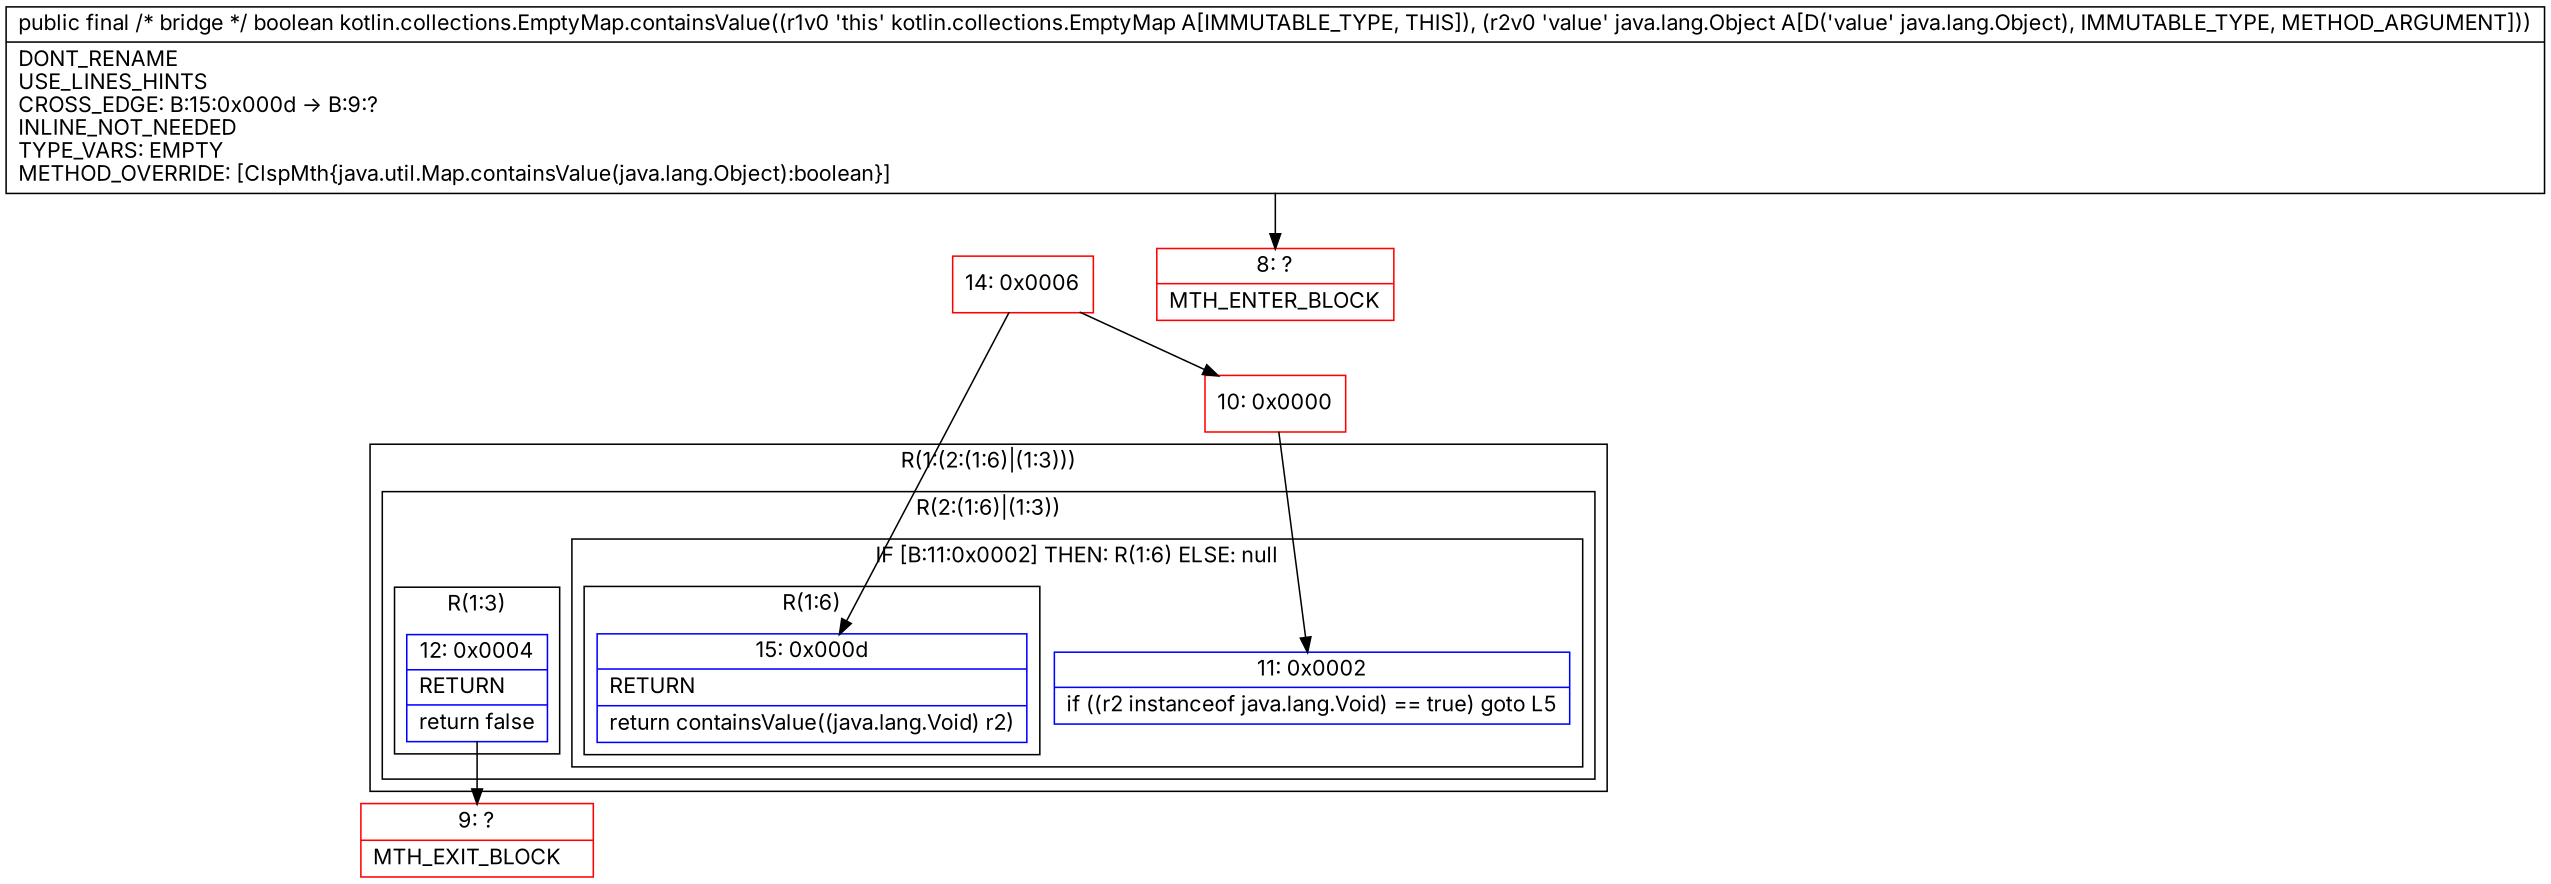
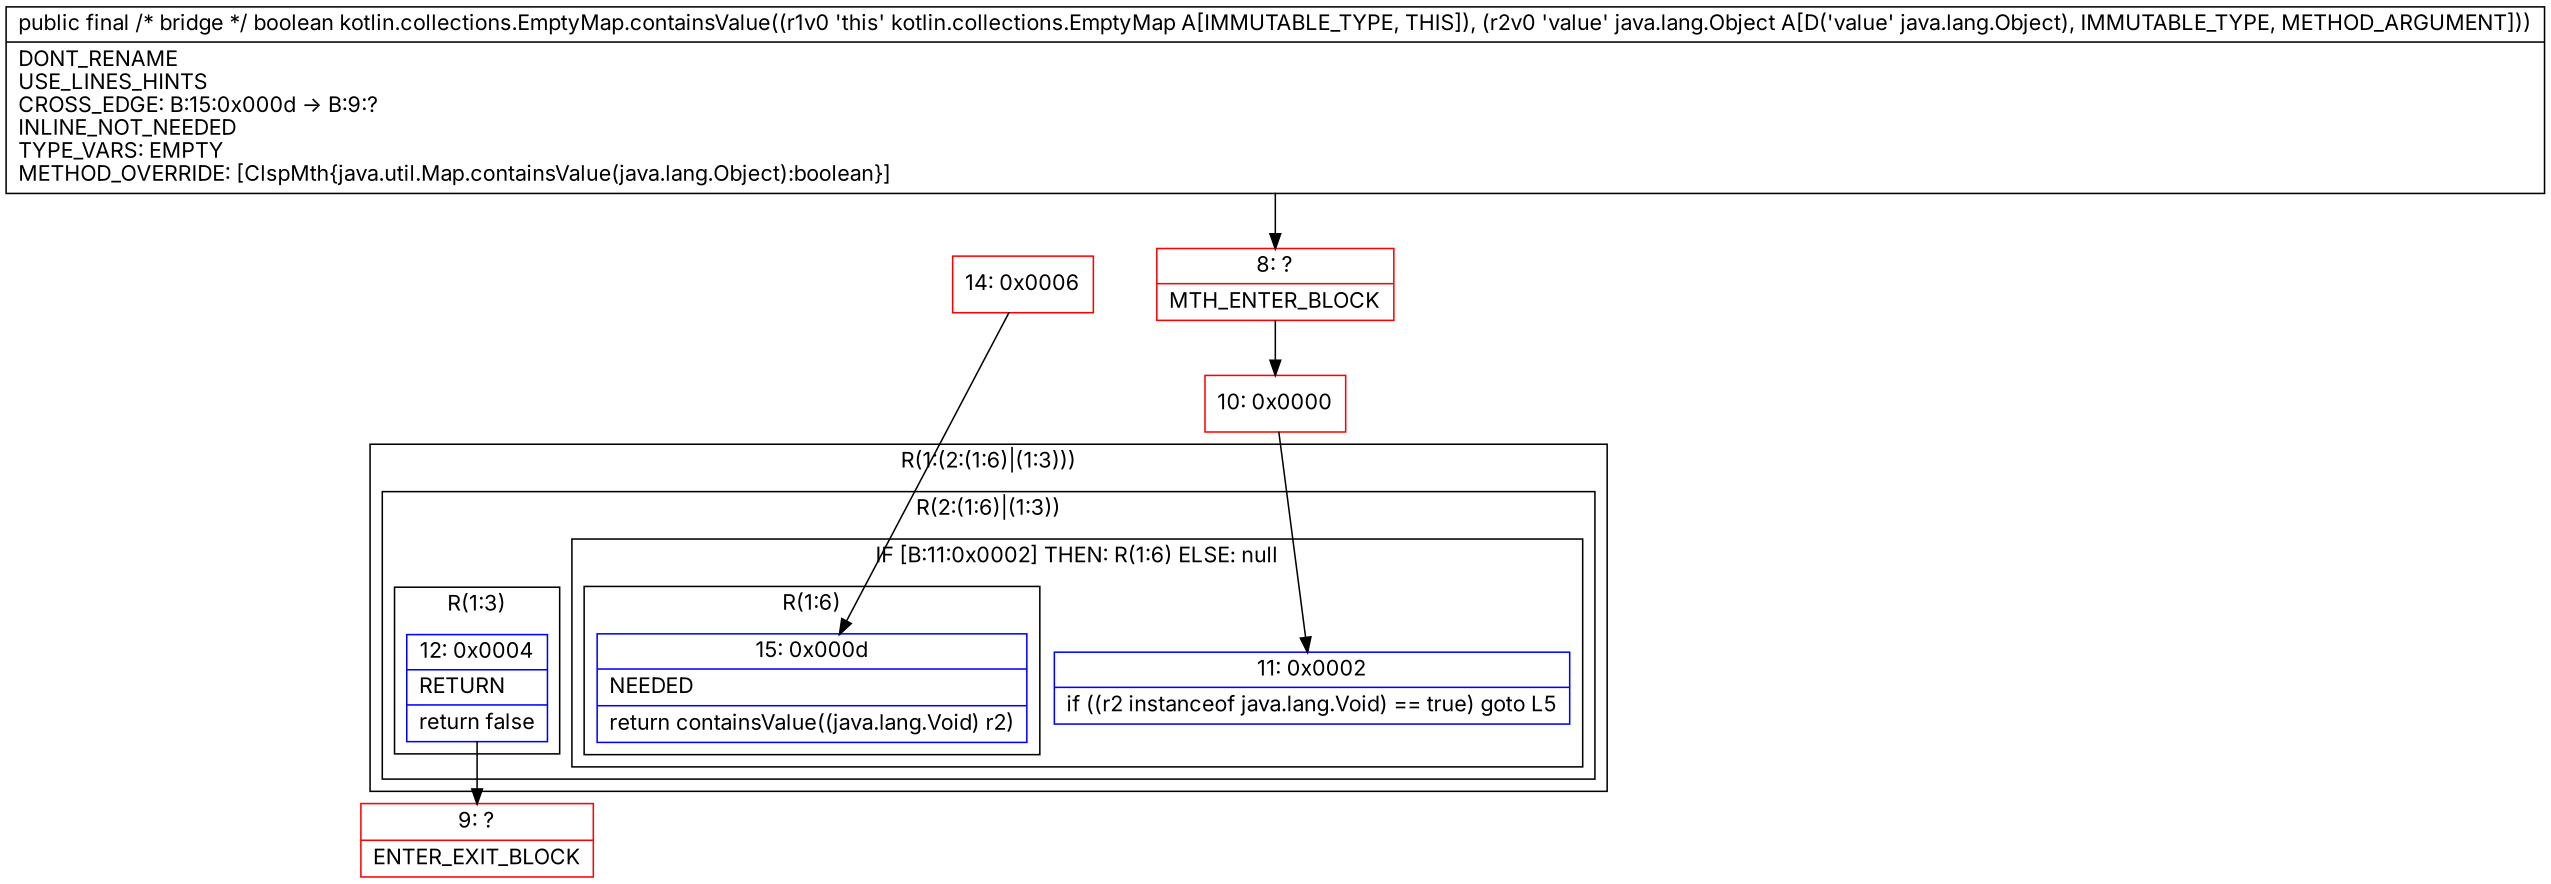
edge "14: 0x0006" -> "10: 0x0000": now "8: ?" -> "10: 0x0000"
node "15: 0x000d": text "RETURN" -> "NEEDED"
node "9: ?": text "MTH_EXIT_BLOCK" -> "ENTER_EXIT_BLOCK"
